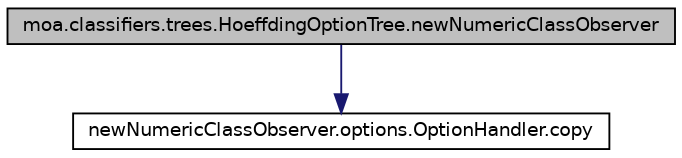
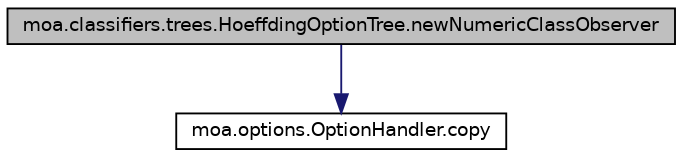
node "newNumericClassObserver.options.OptionHandler.copy": label "newNumericClassObserver.options.OptionHandler.copy" -> "moa.options.OptionHandler.copy"
